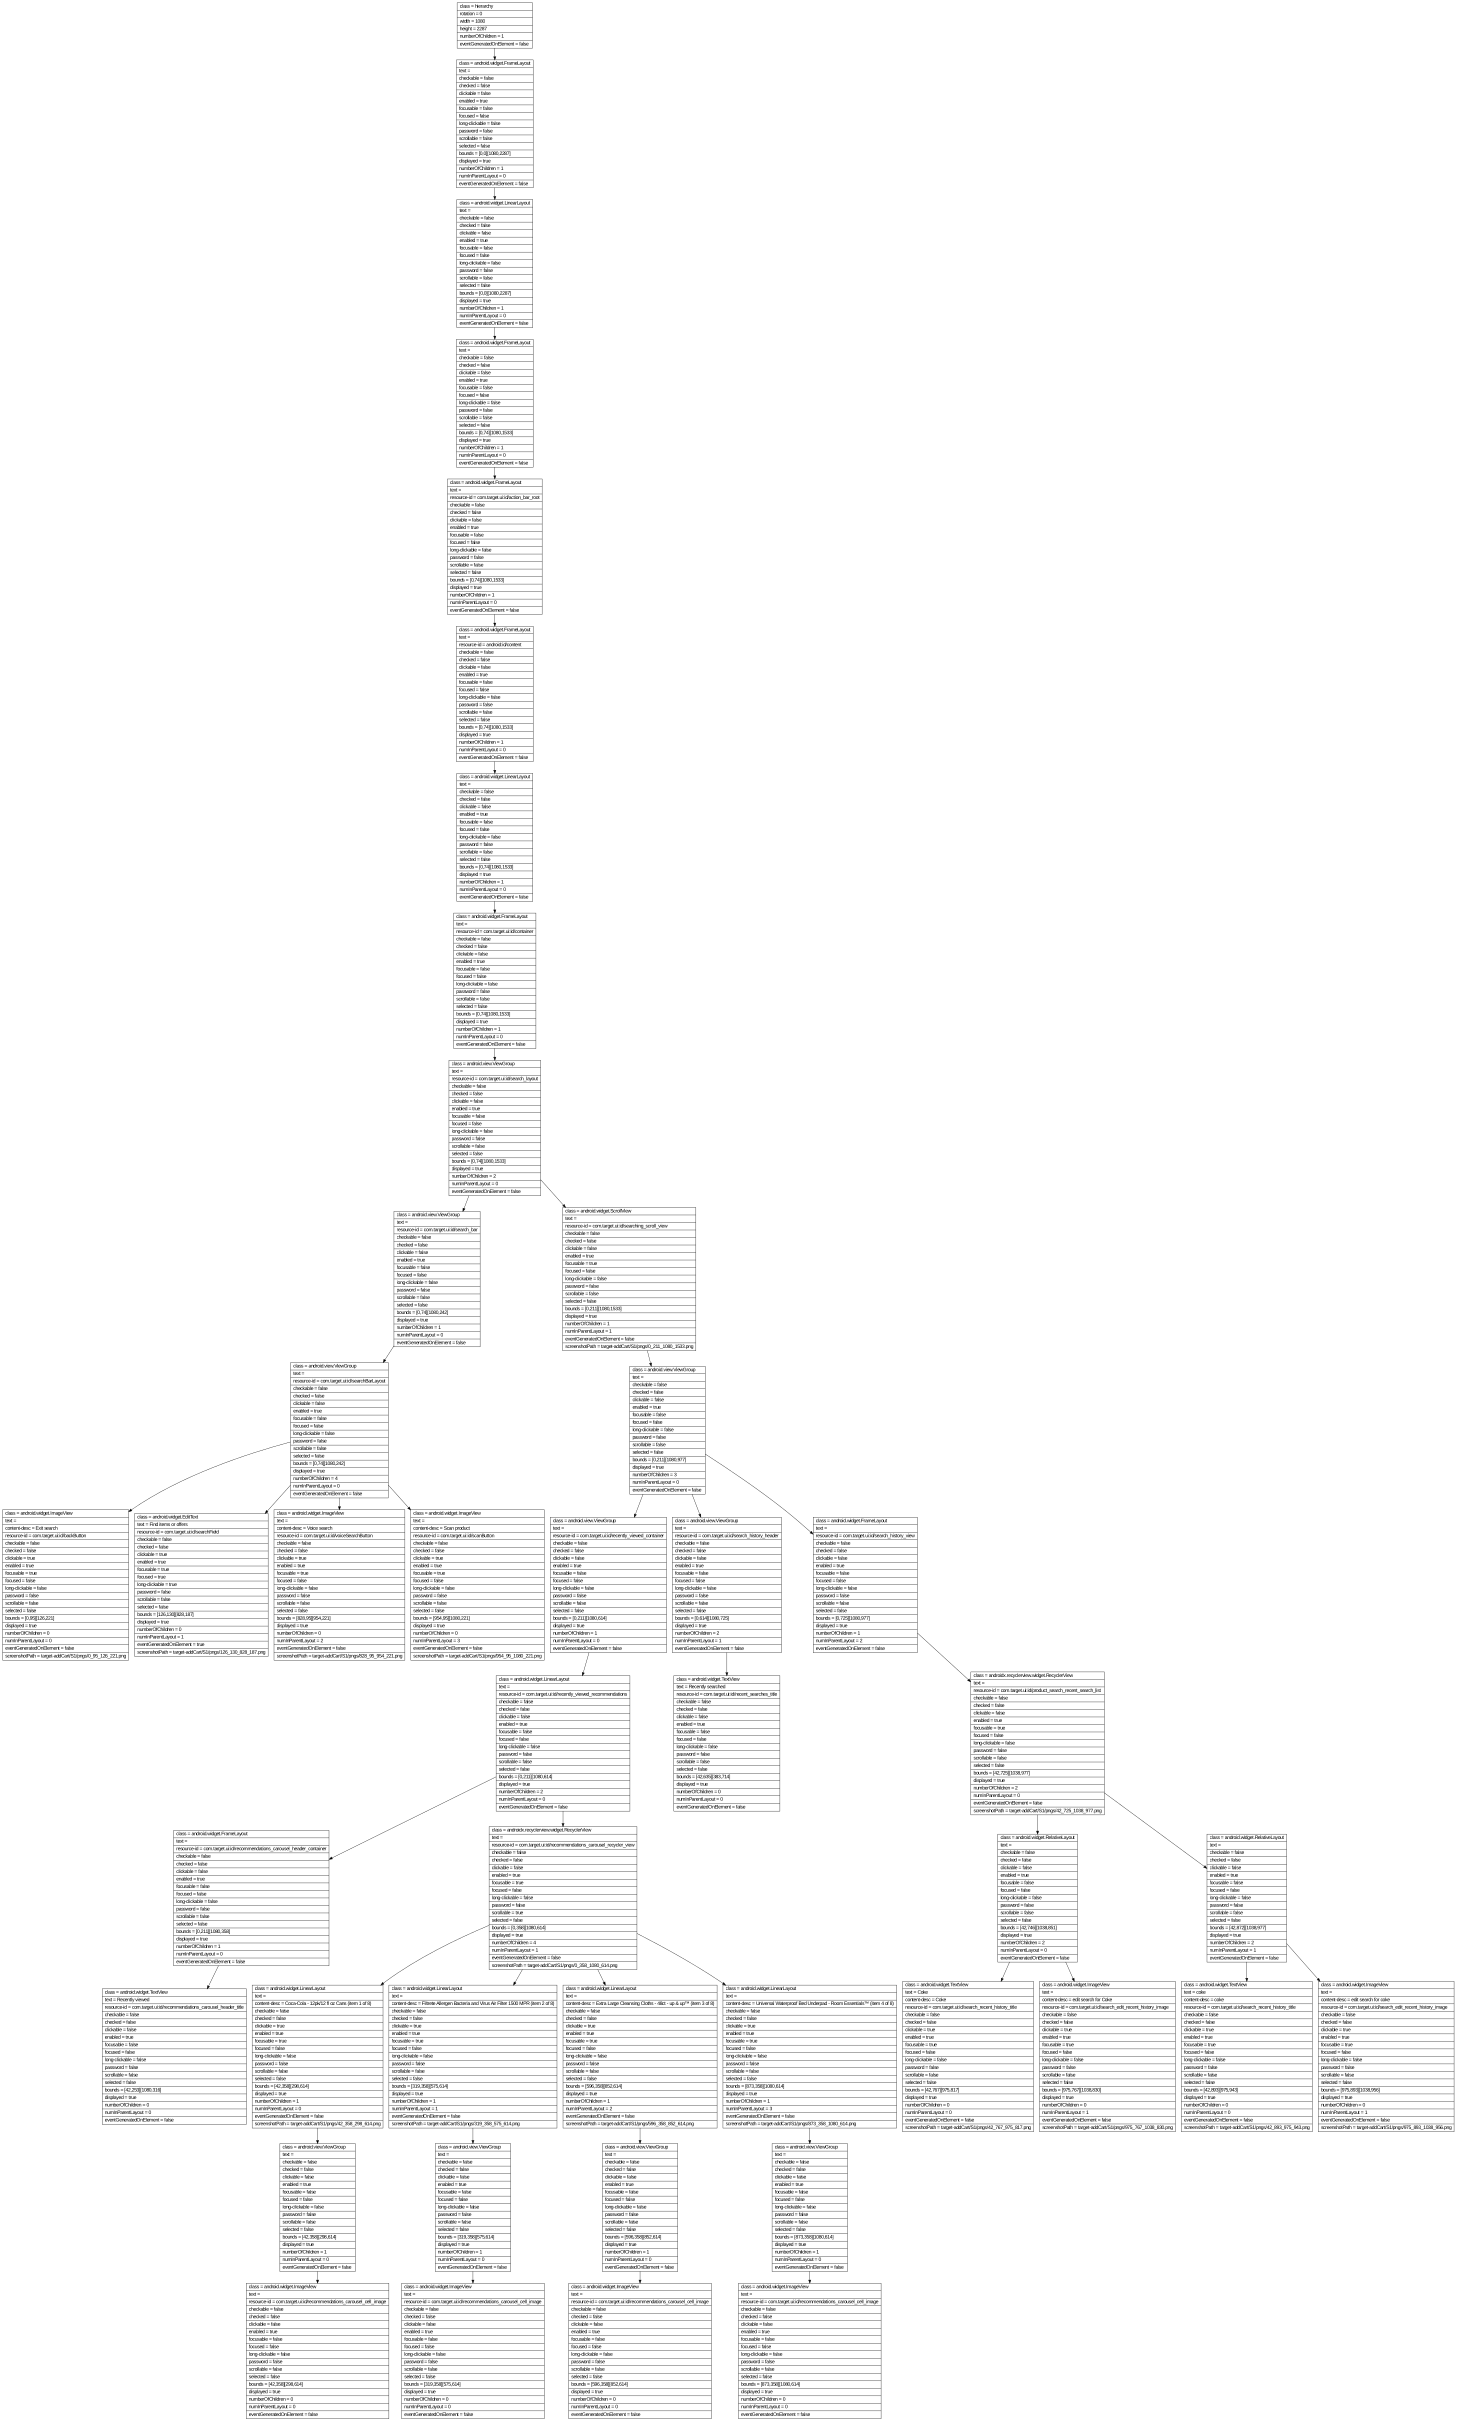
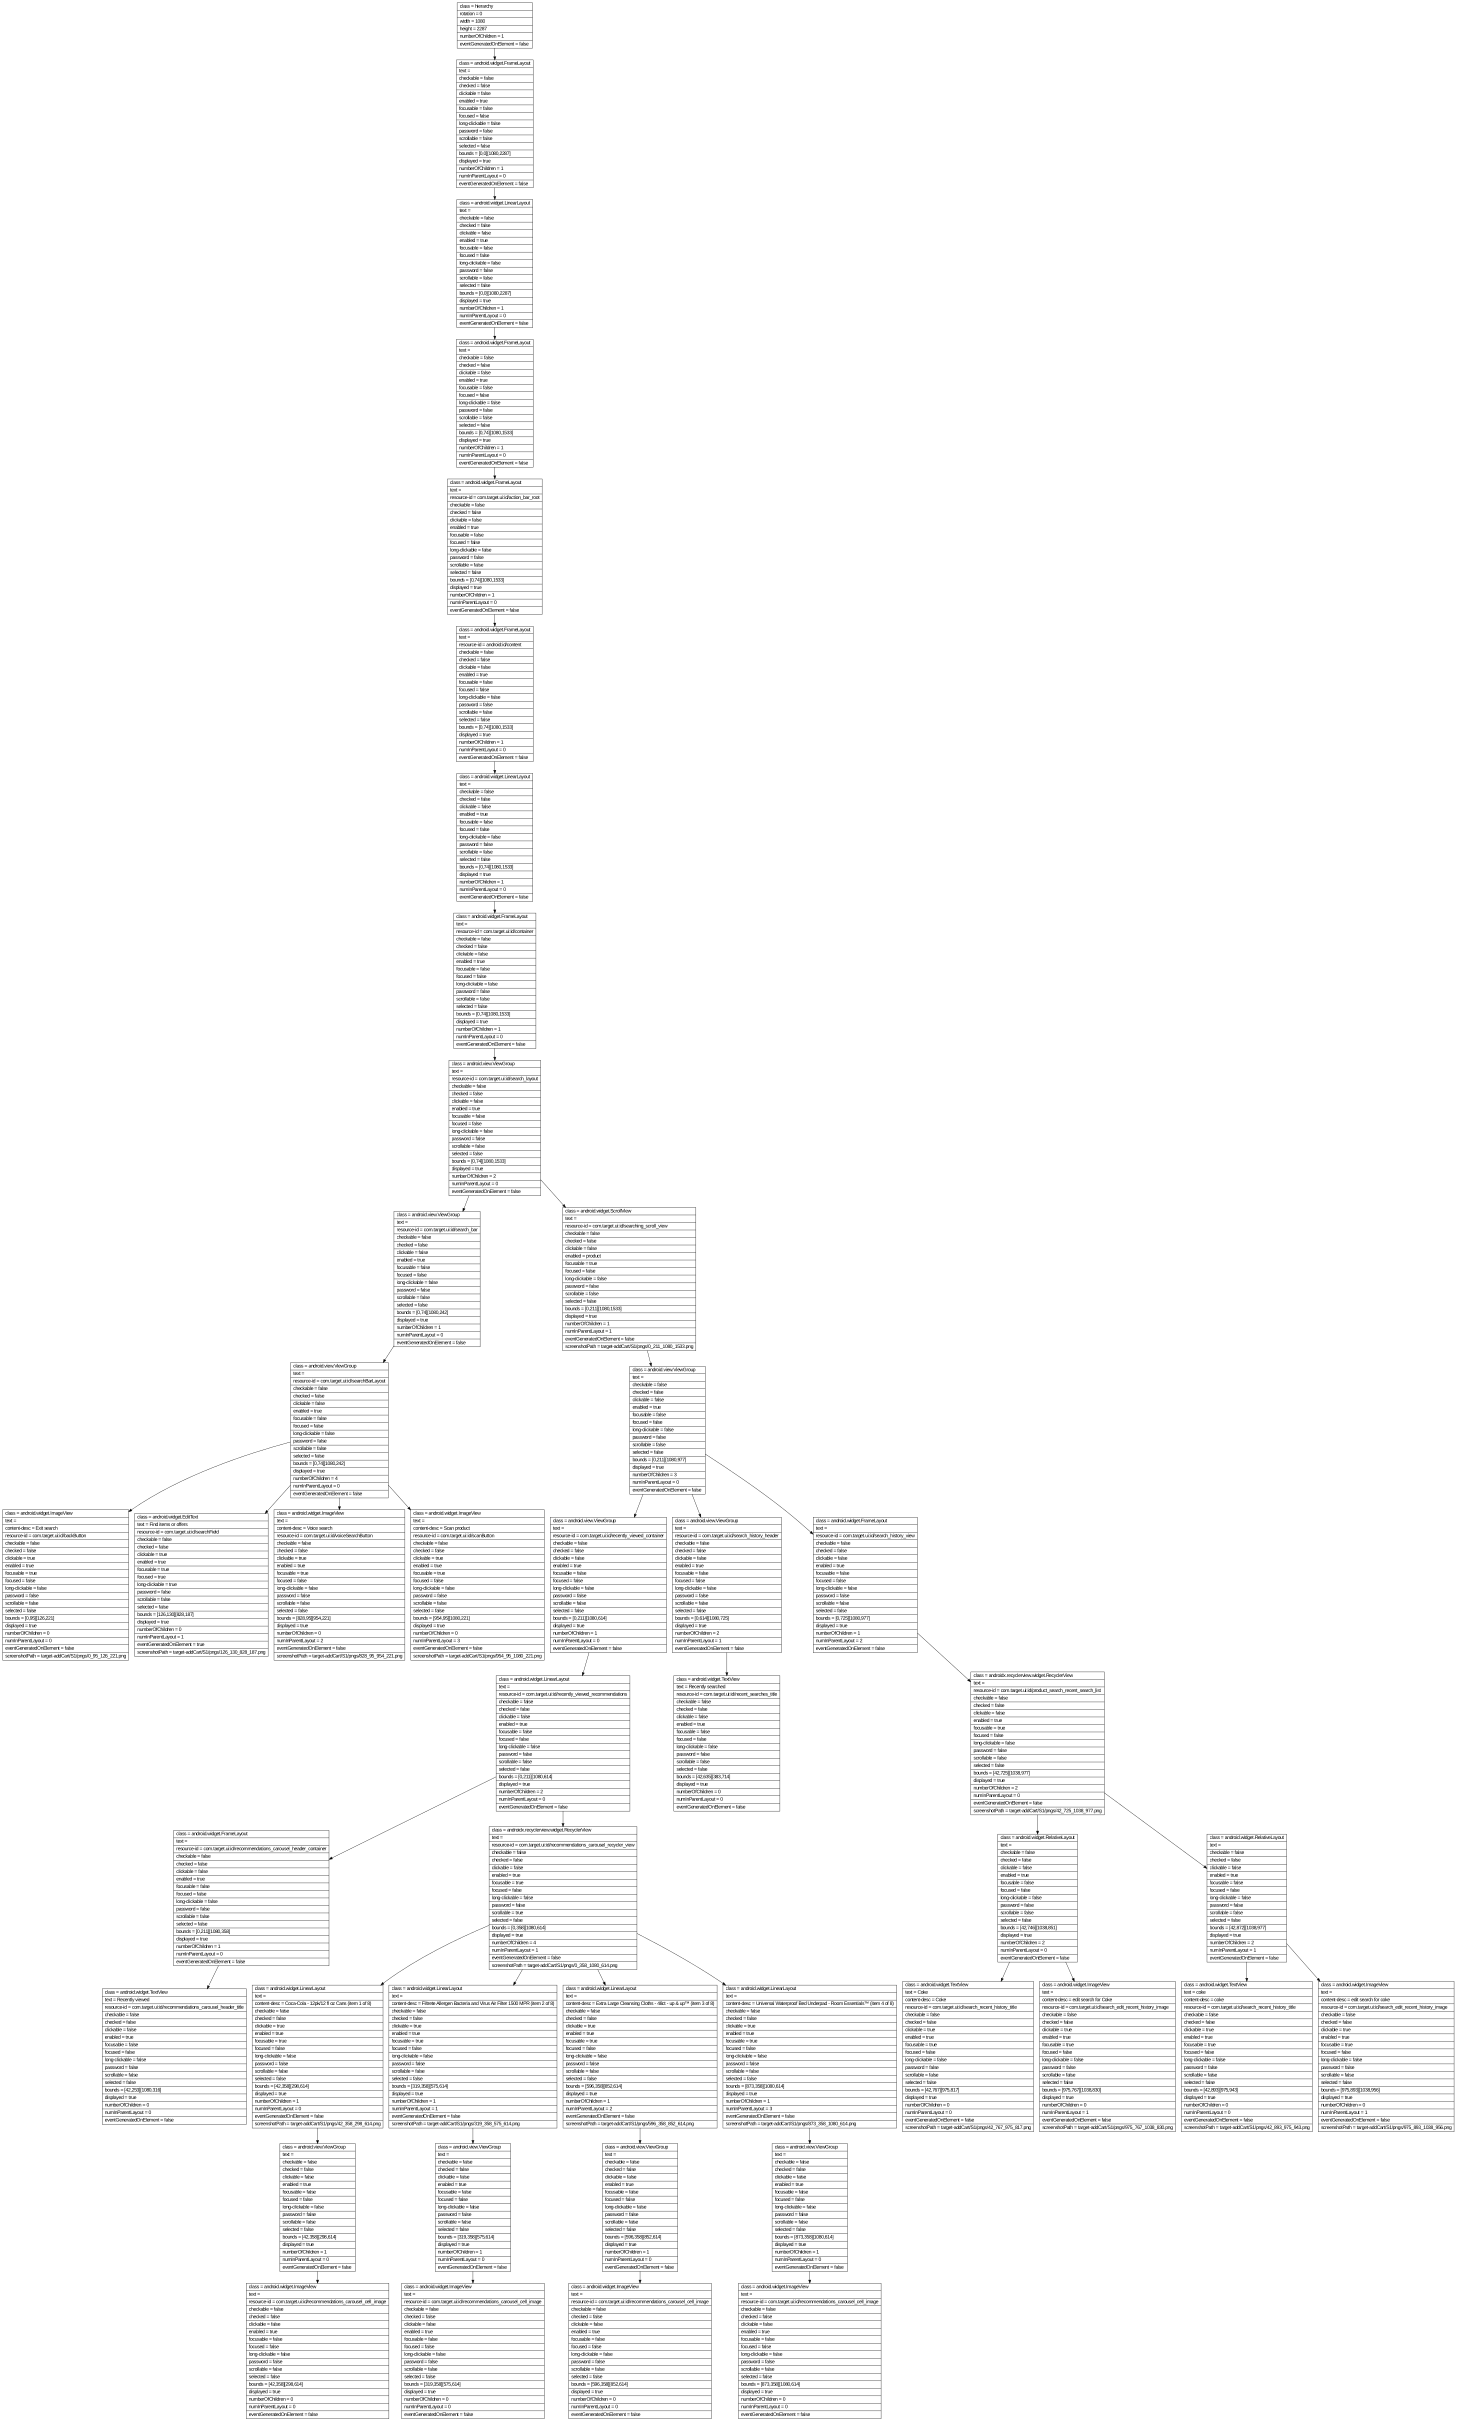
node "class = android.widget.ScrollView": text "enabled = true" -> "enabled = product"
